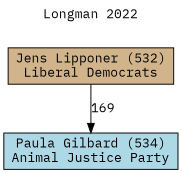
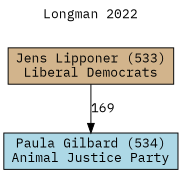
node "Jens Lipponer (532) Liberal Democrats": label "Jens Lipponer (532) Liberal Democrats" -> "Jens Lipponer (533) Liberal Democrats"
